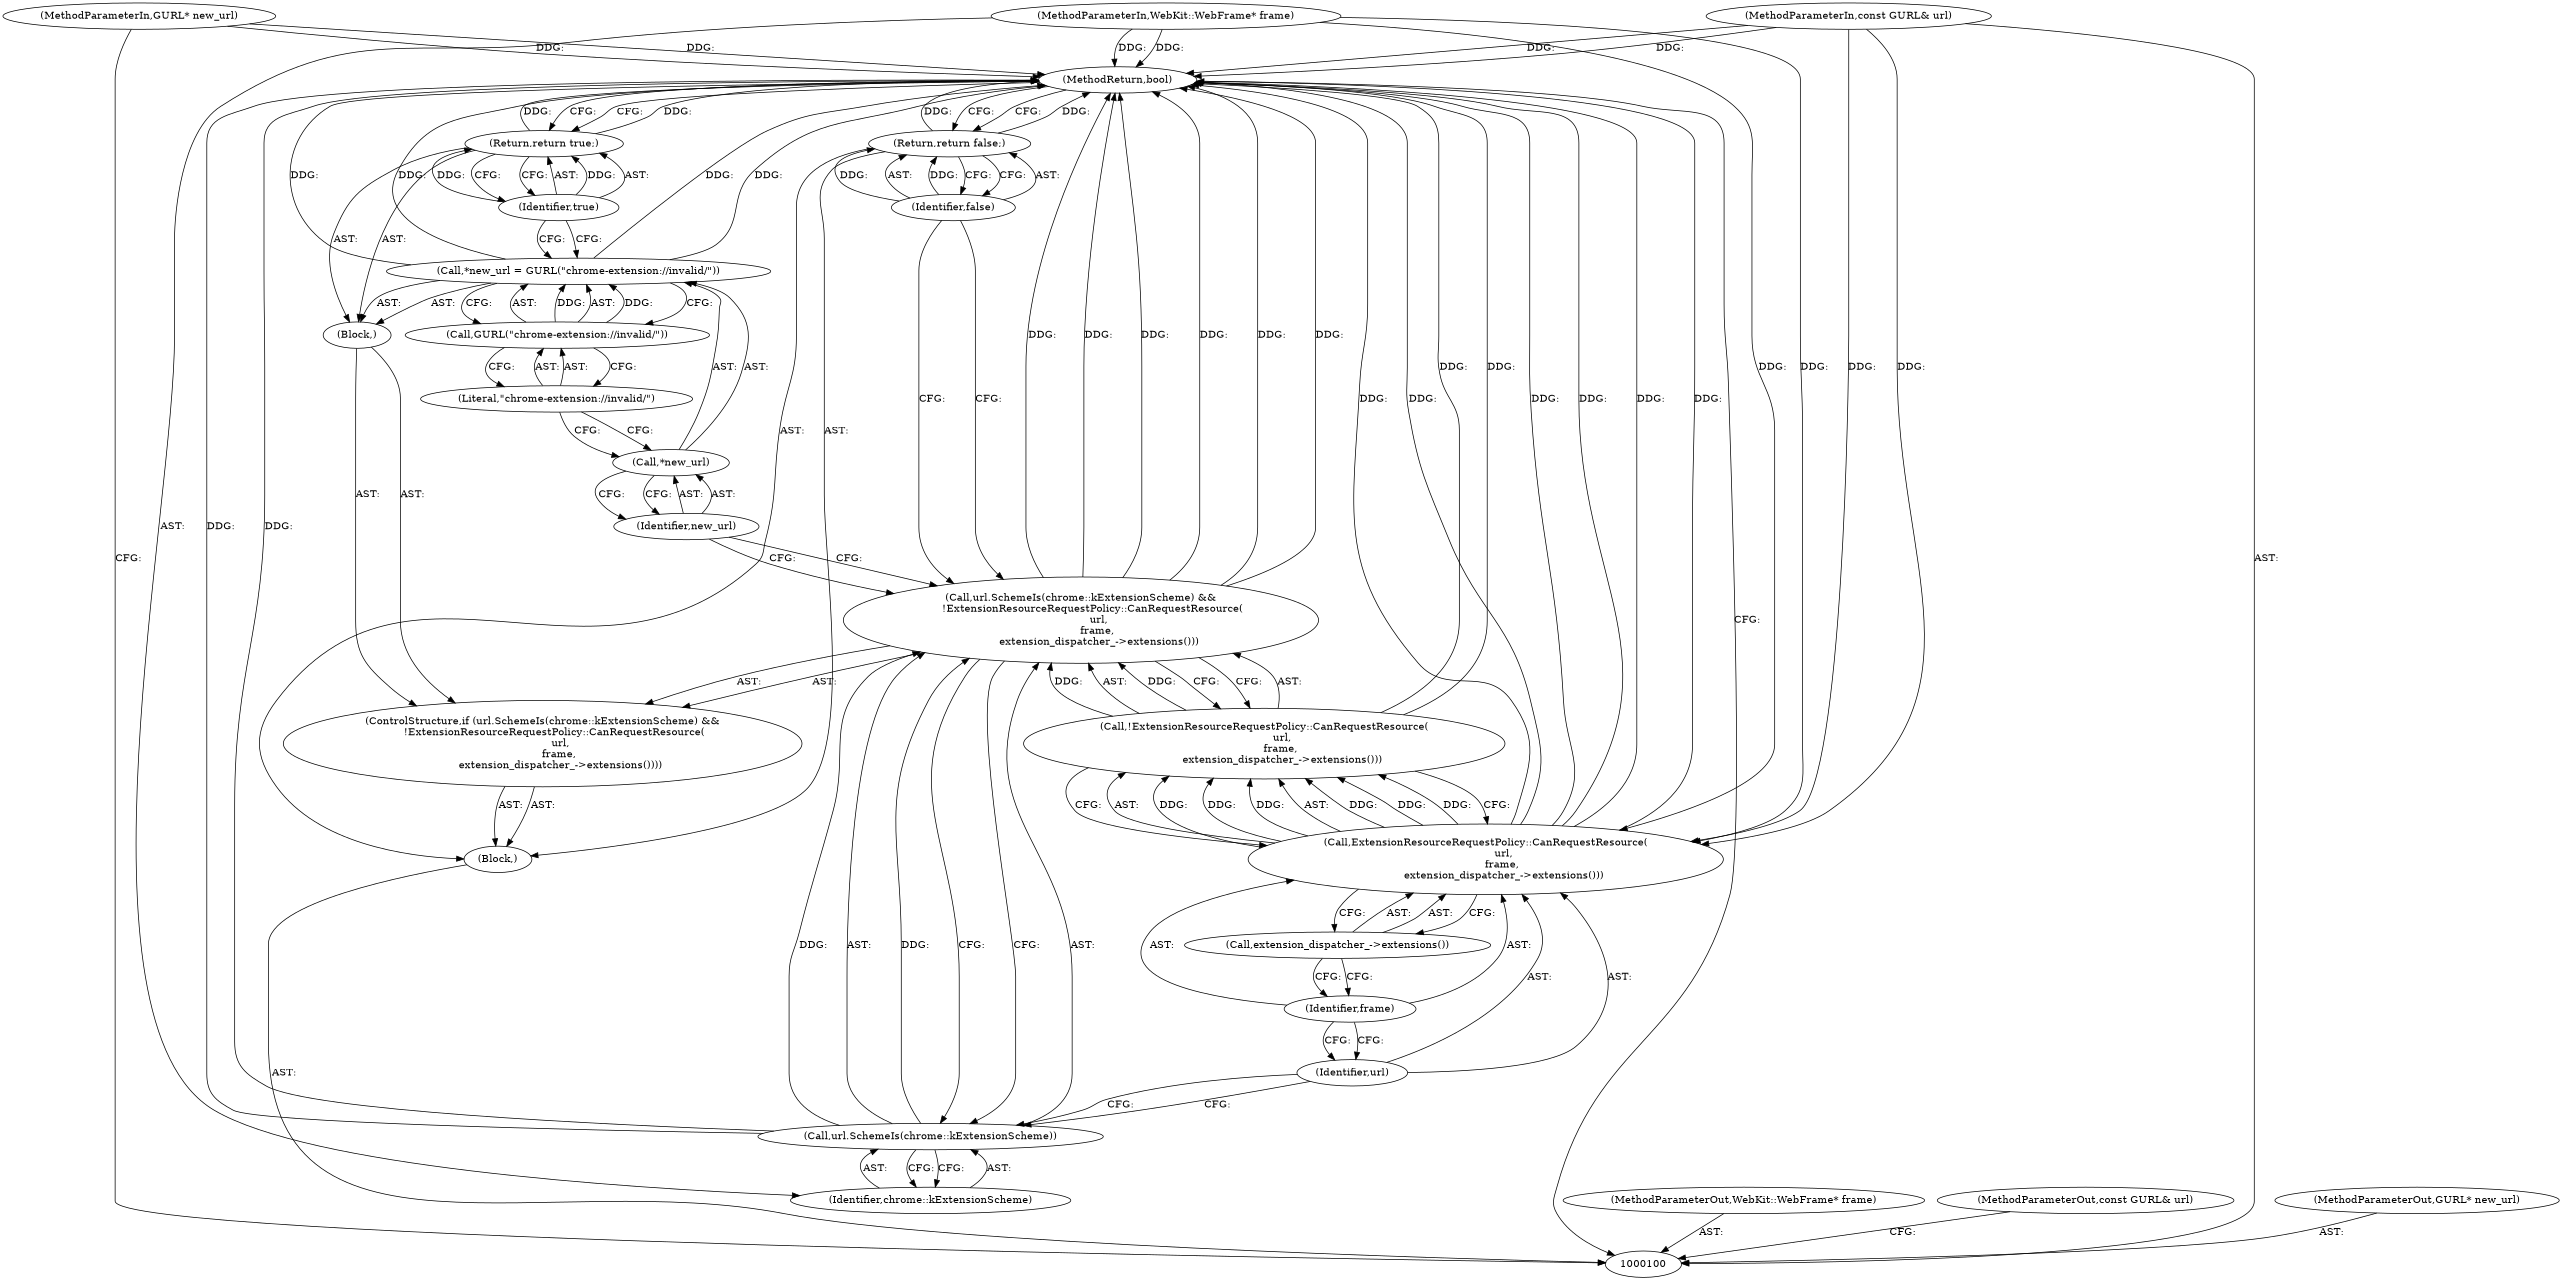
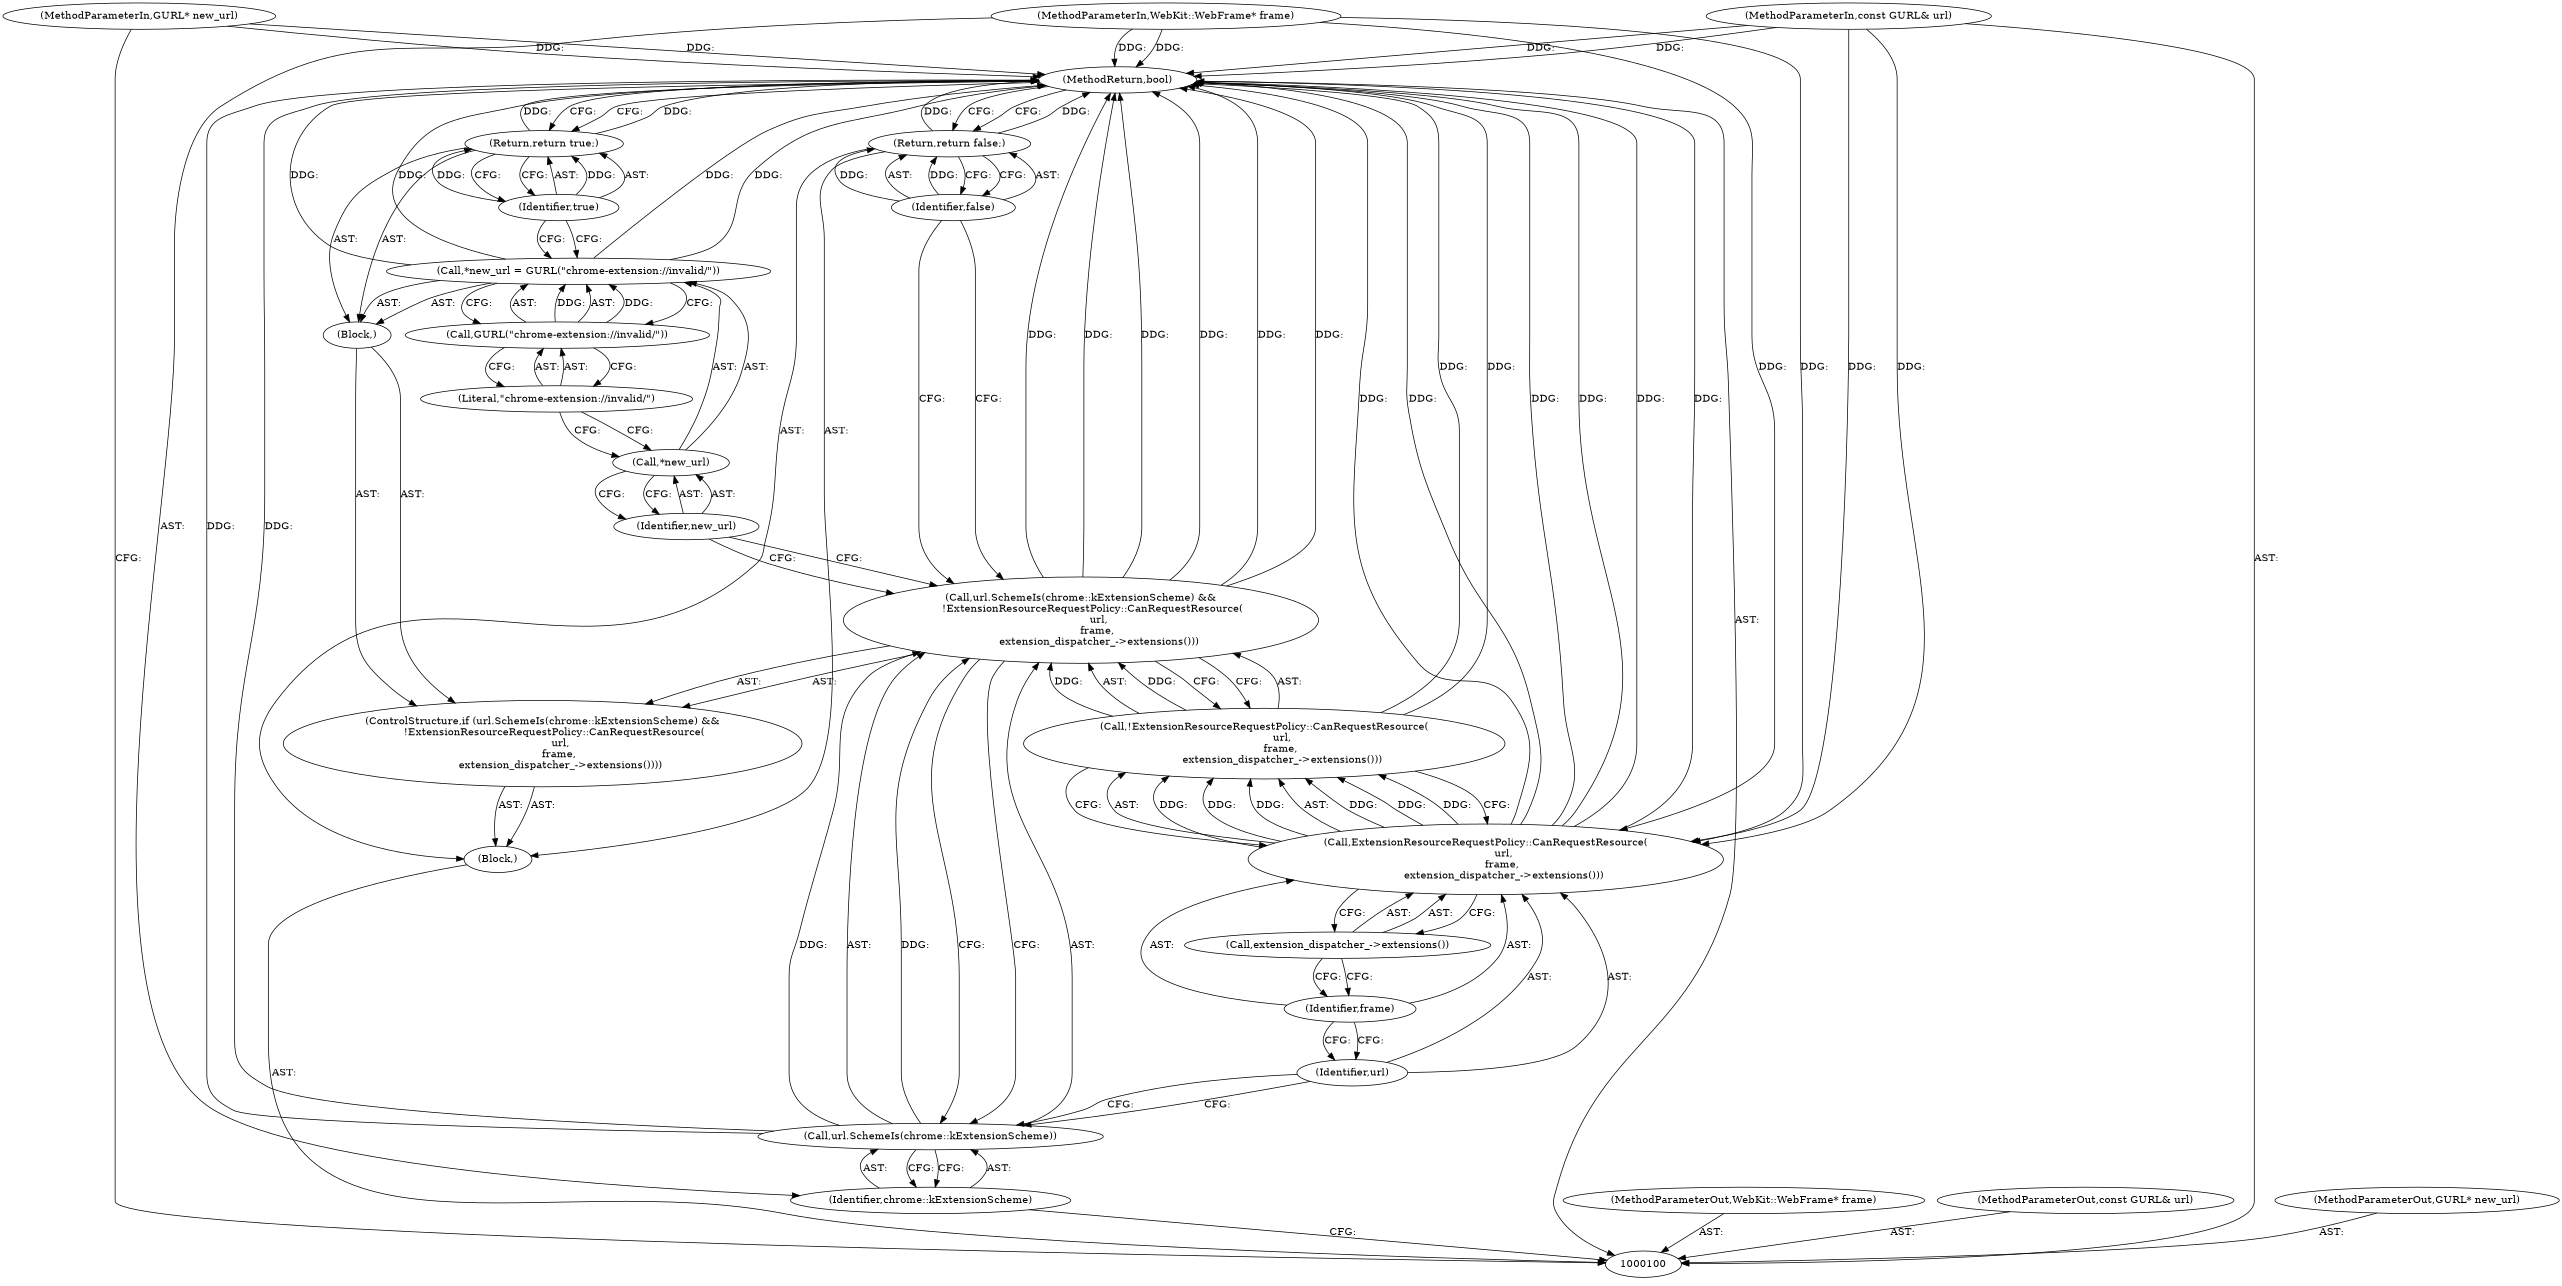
edge "(MethodReturn,bool)" -> "1000100": label "CFG: " -> "AST: "
edge "(MethodParameterOut,const GURL& url)" -> "1000100": label "CFG: " -> "AST: "
edge "(Identifier,chrome::kExtensionScheme)" -> "1000100": added, label "CFG:"
